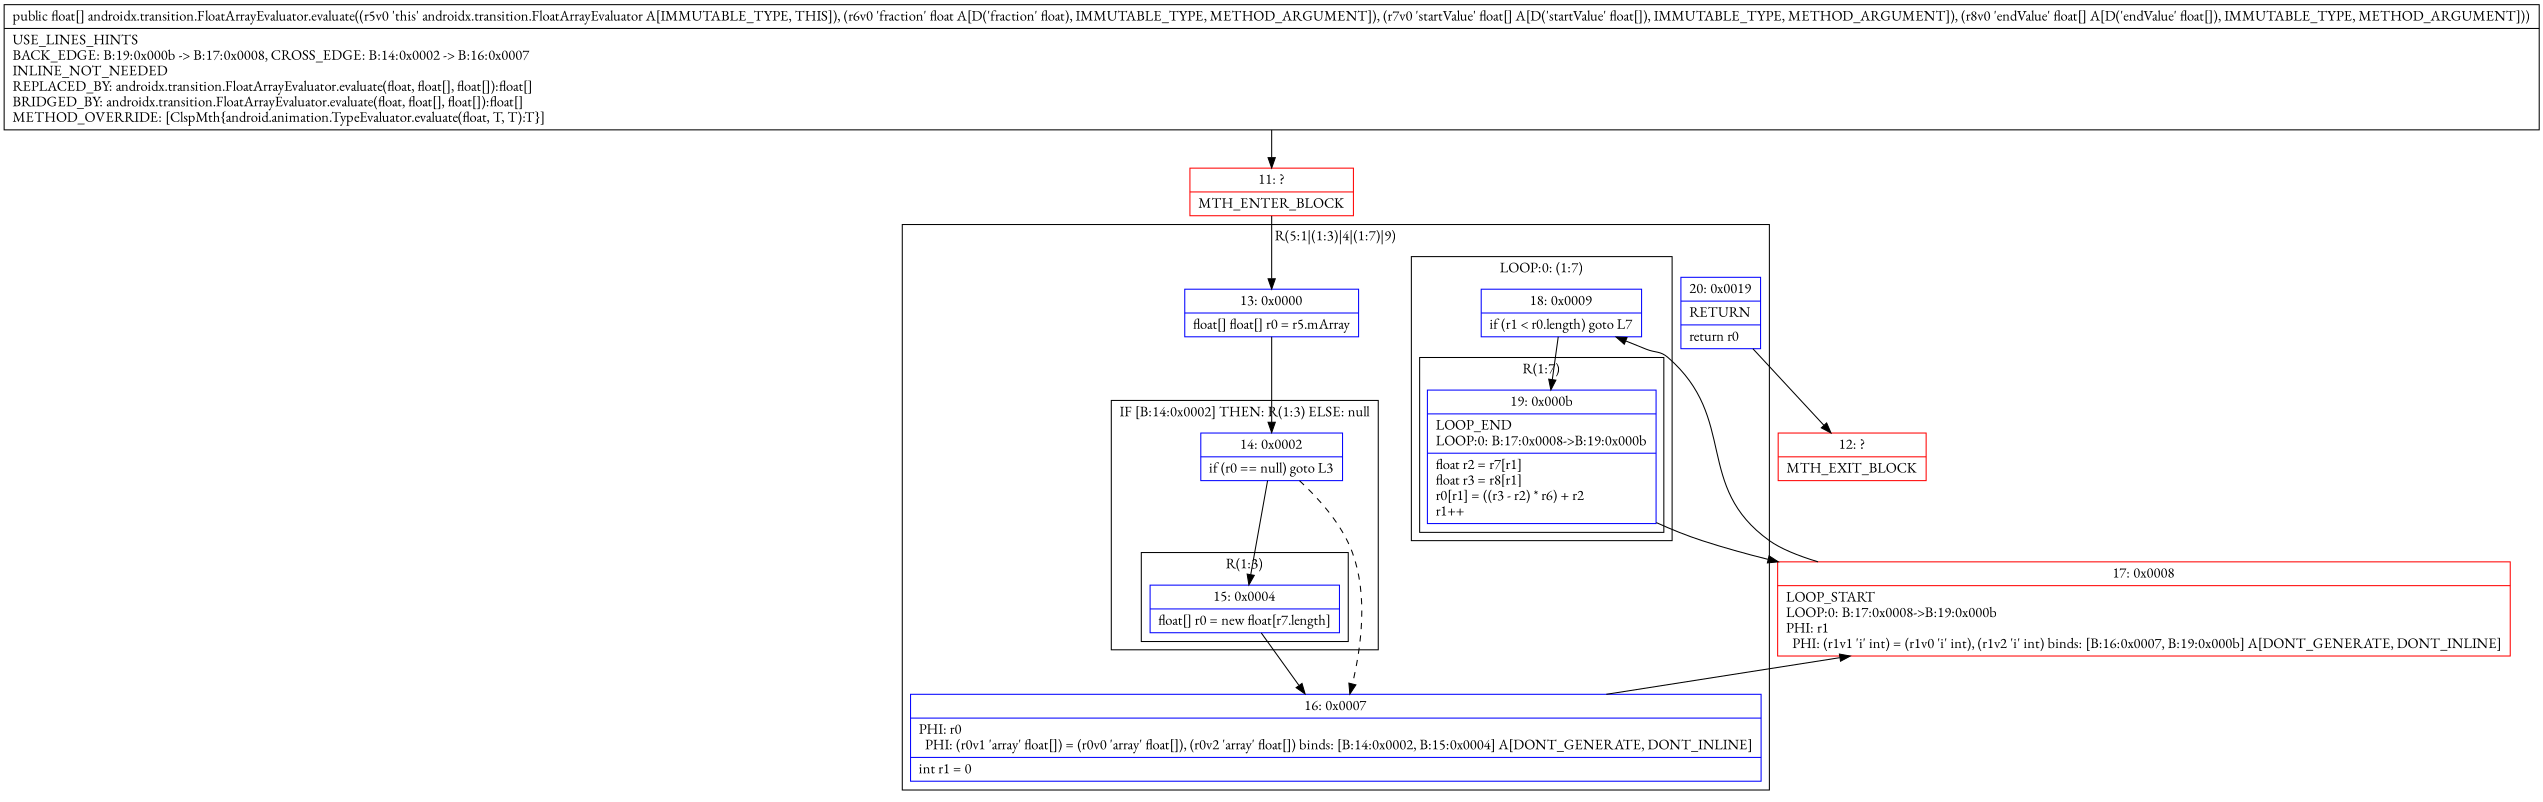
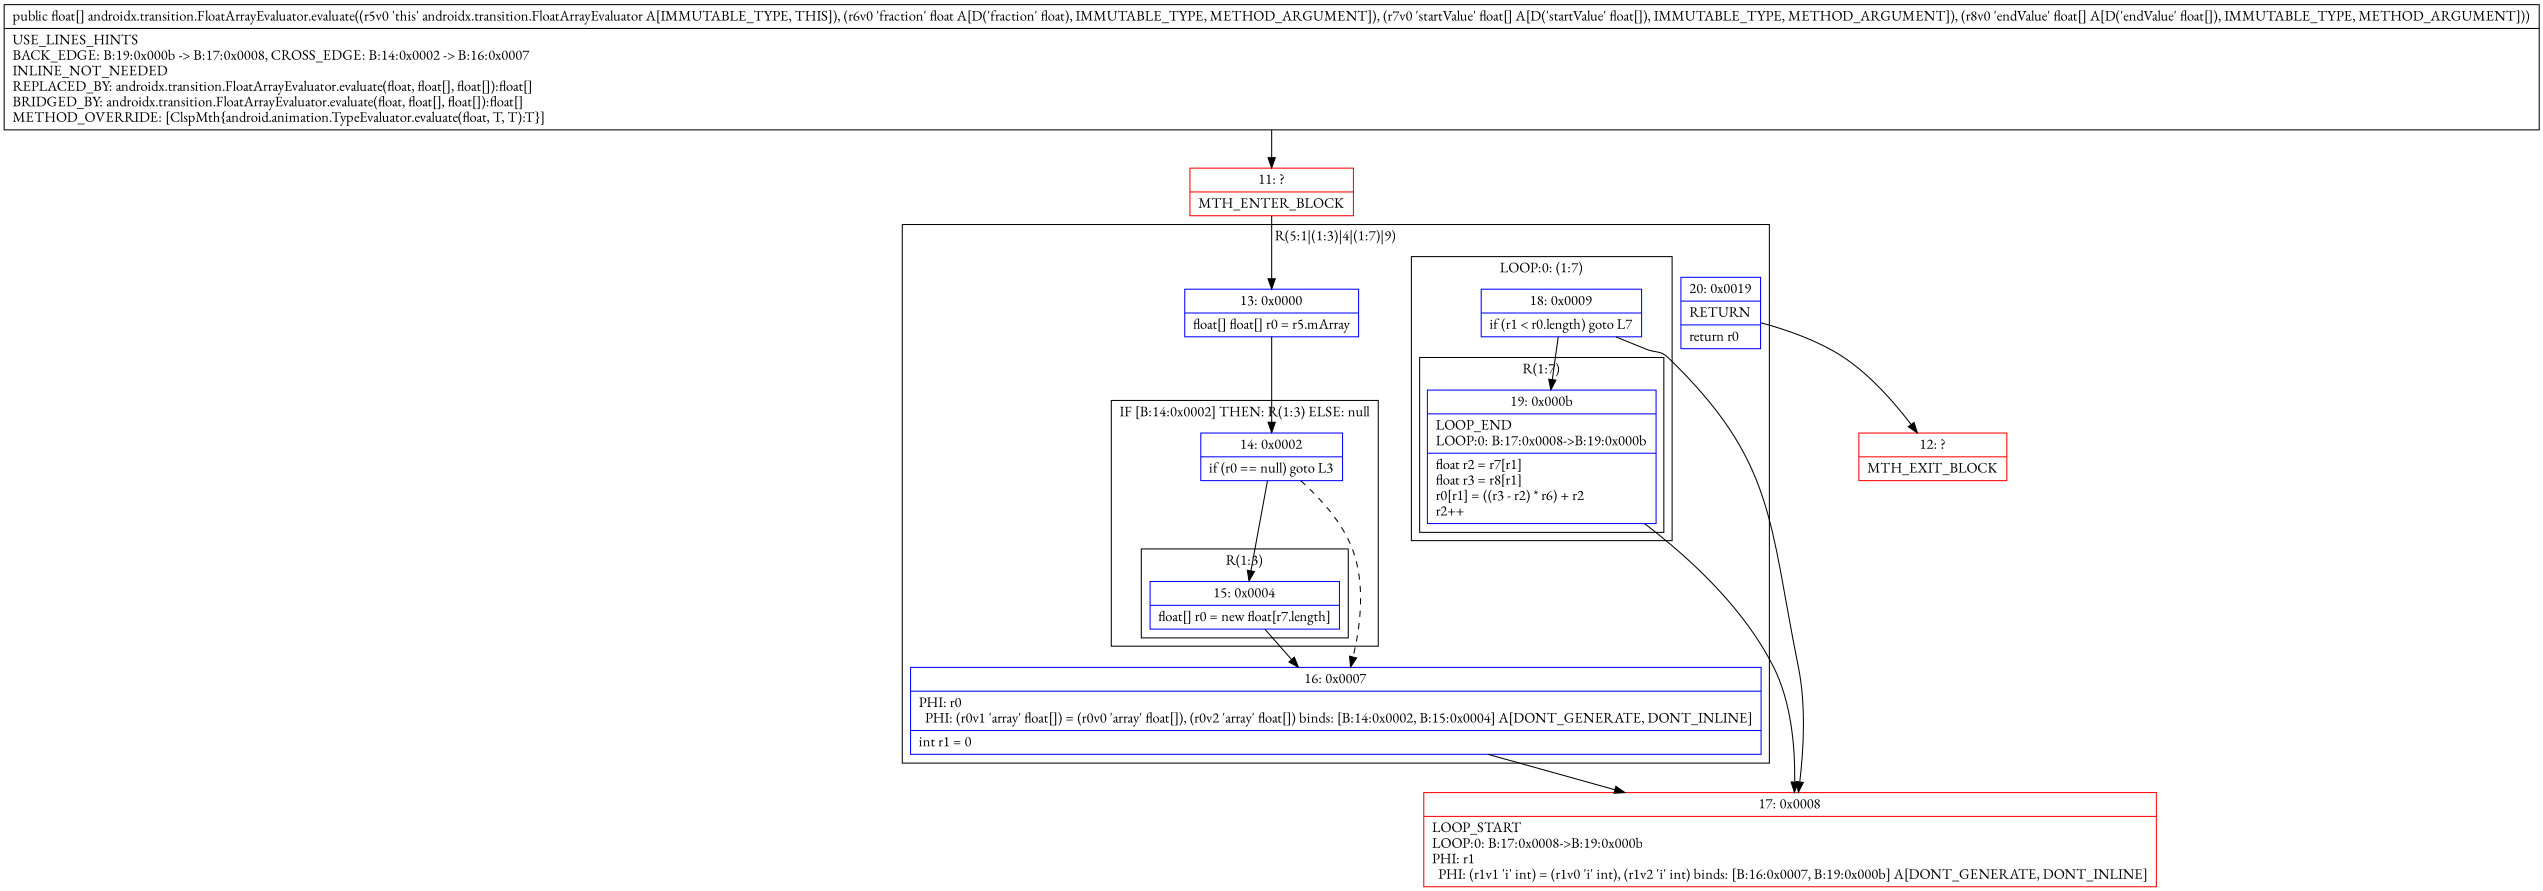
edge "17: 0x0008" -> "18: 0x0009": reversed
node "19: 0x000b": text "r1++" -> "r2++"
